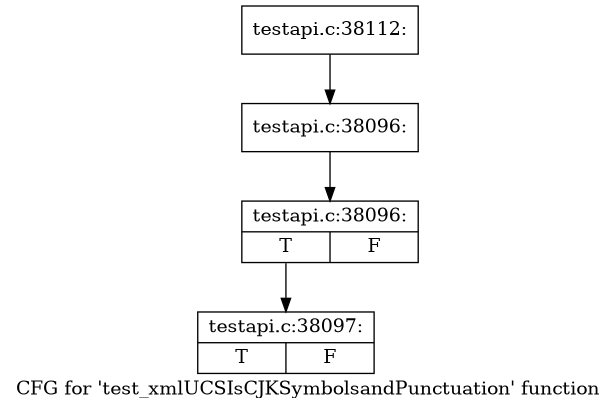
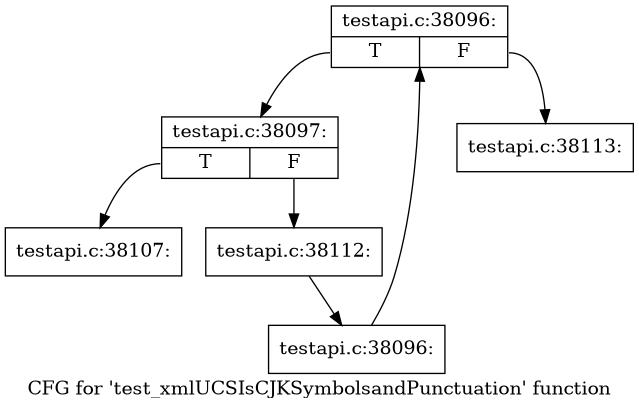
node "testapi.c:38113:": added
edge "testapi.c:38097:" -> "testapi.c:38112:": added
node "testapi.c:38107:": added
